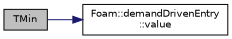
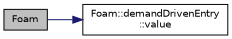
node "TMin": label "TMin" -> "Foam"
